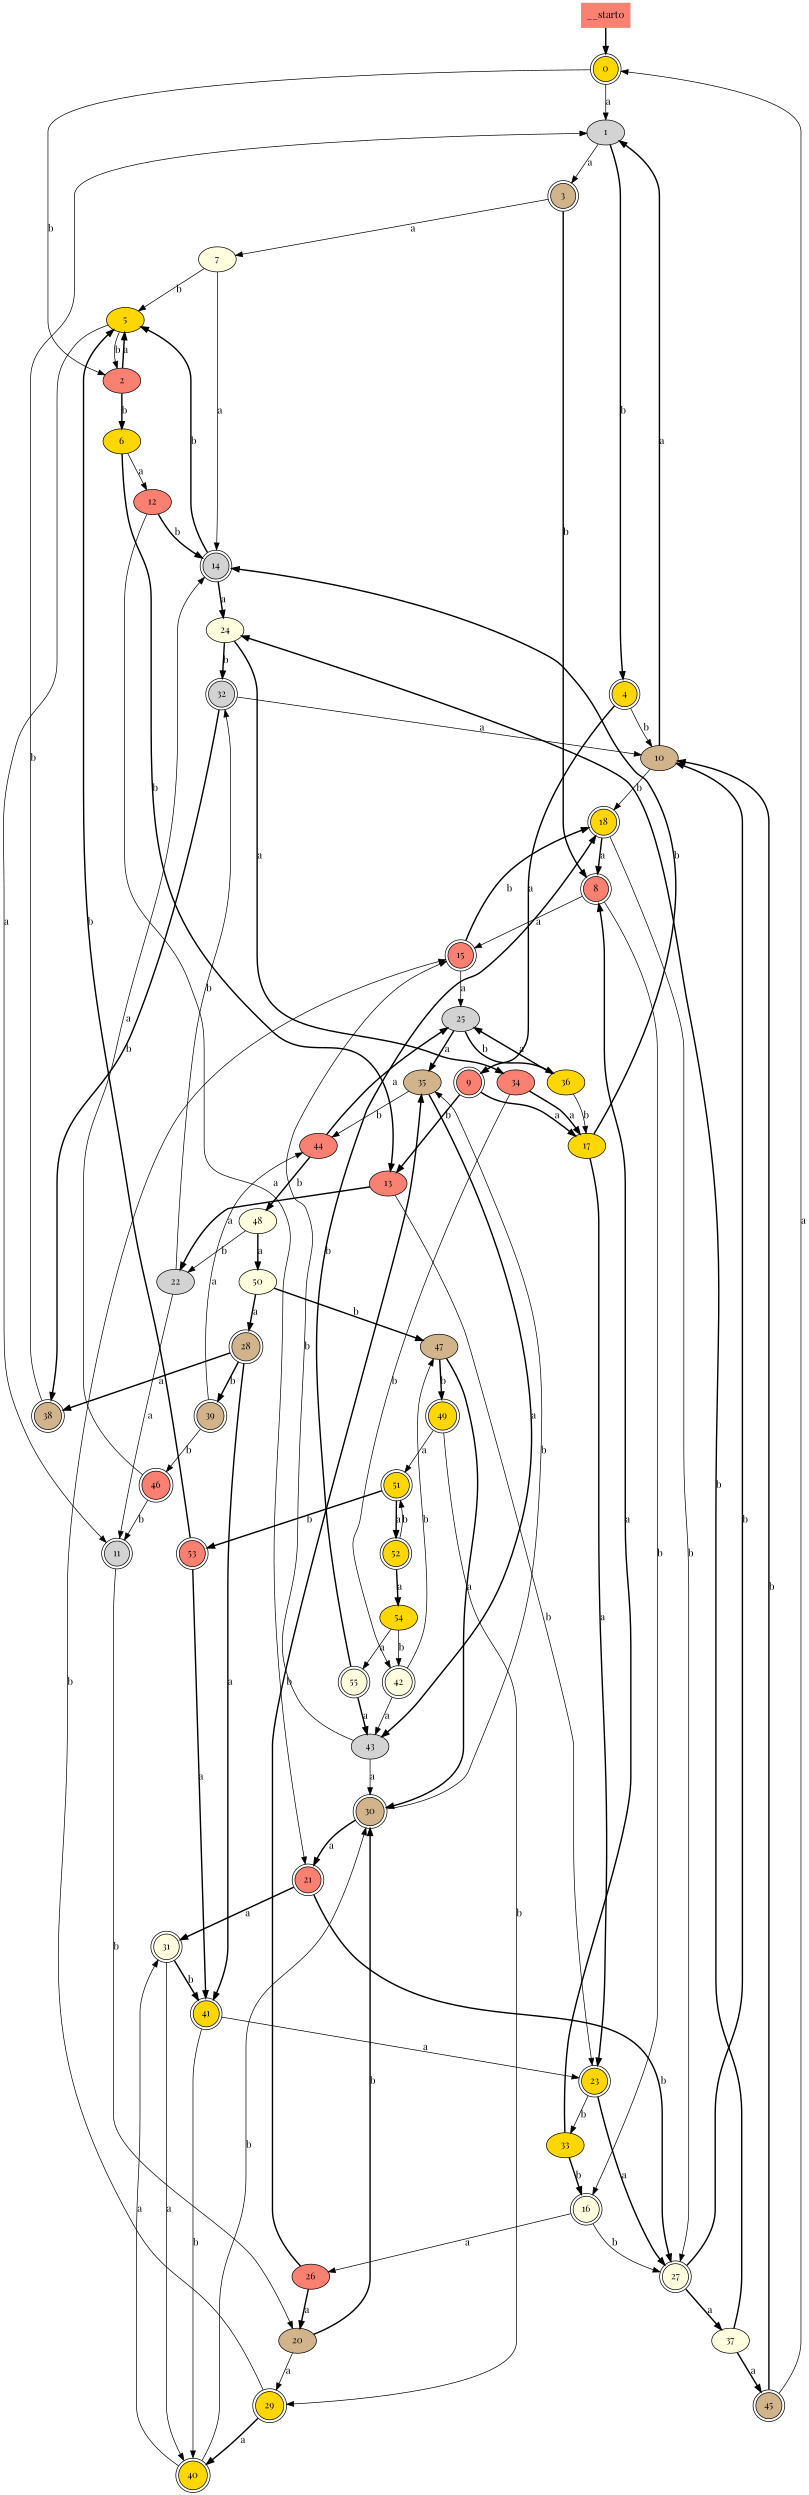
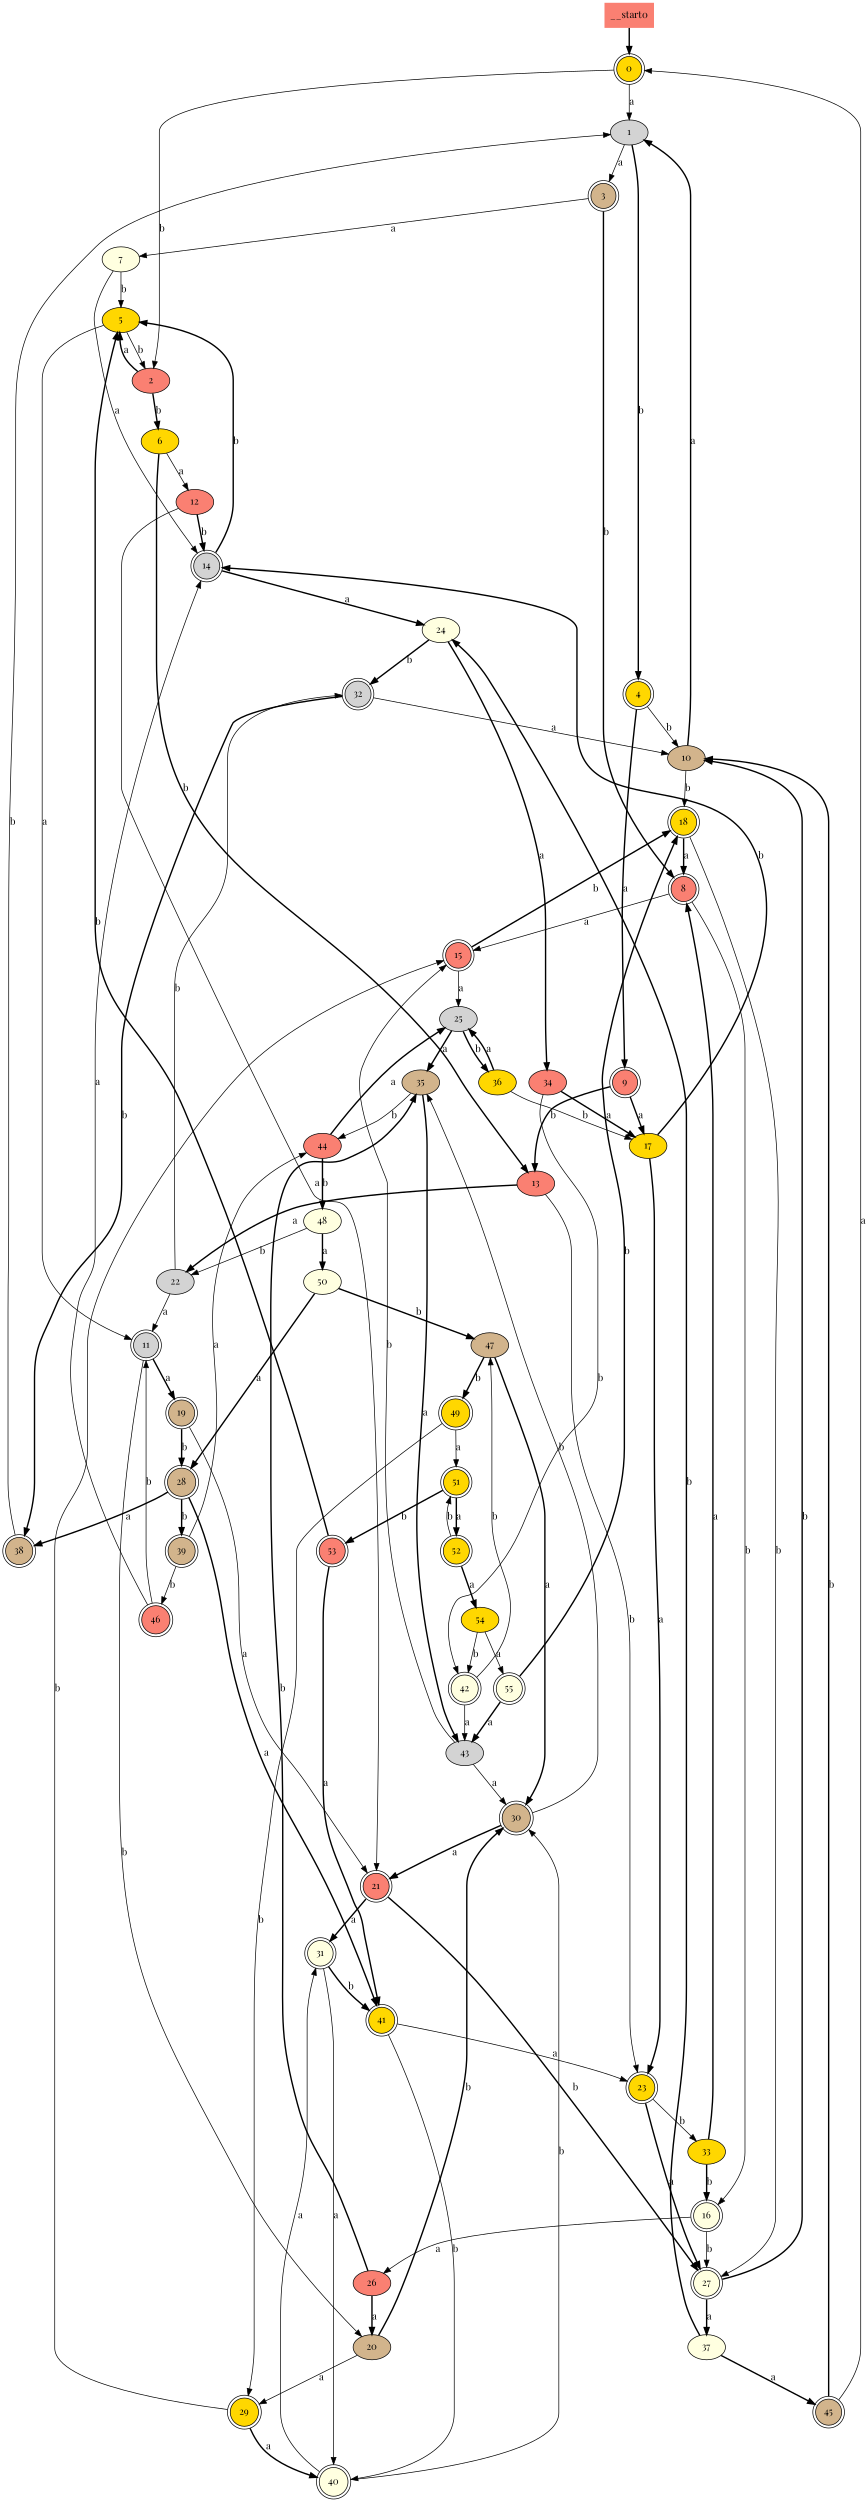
node "19": added
node "40": fillcolor gold -> lightyellow
